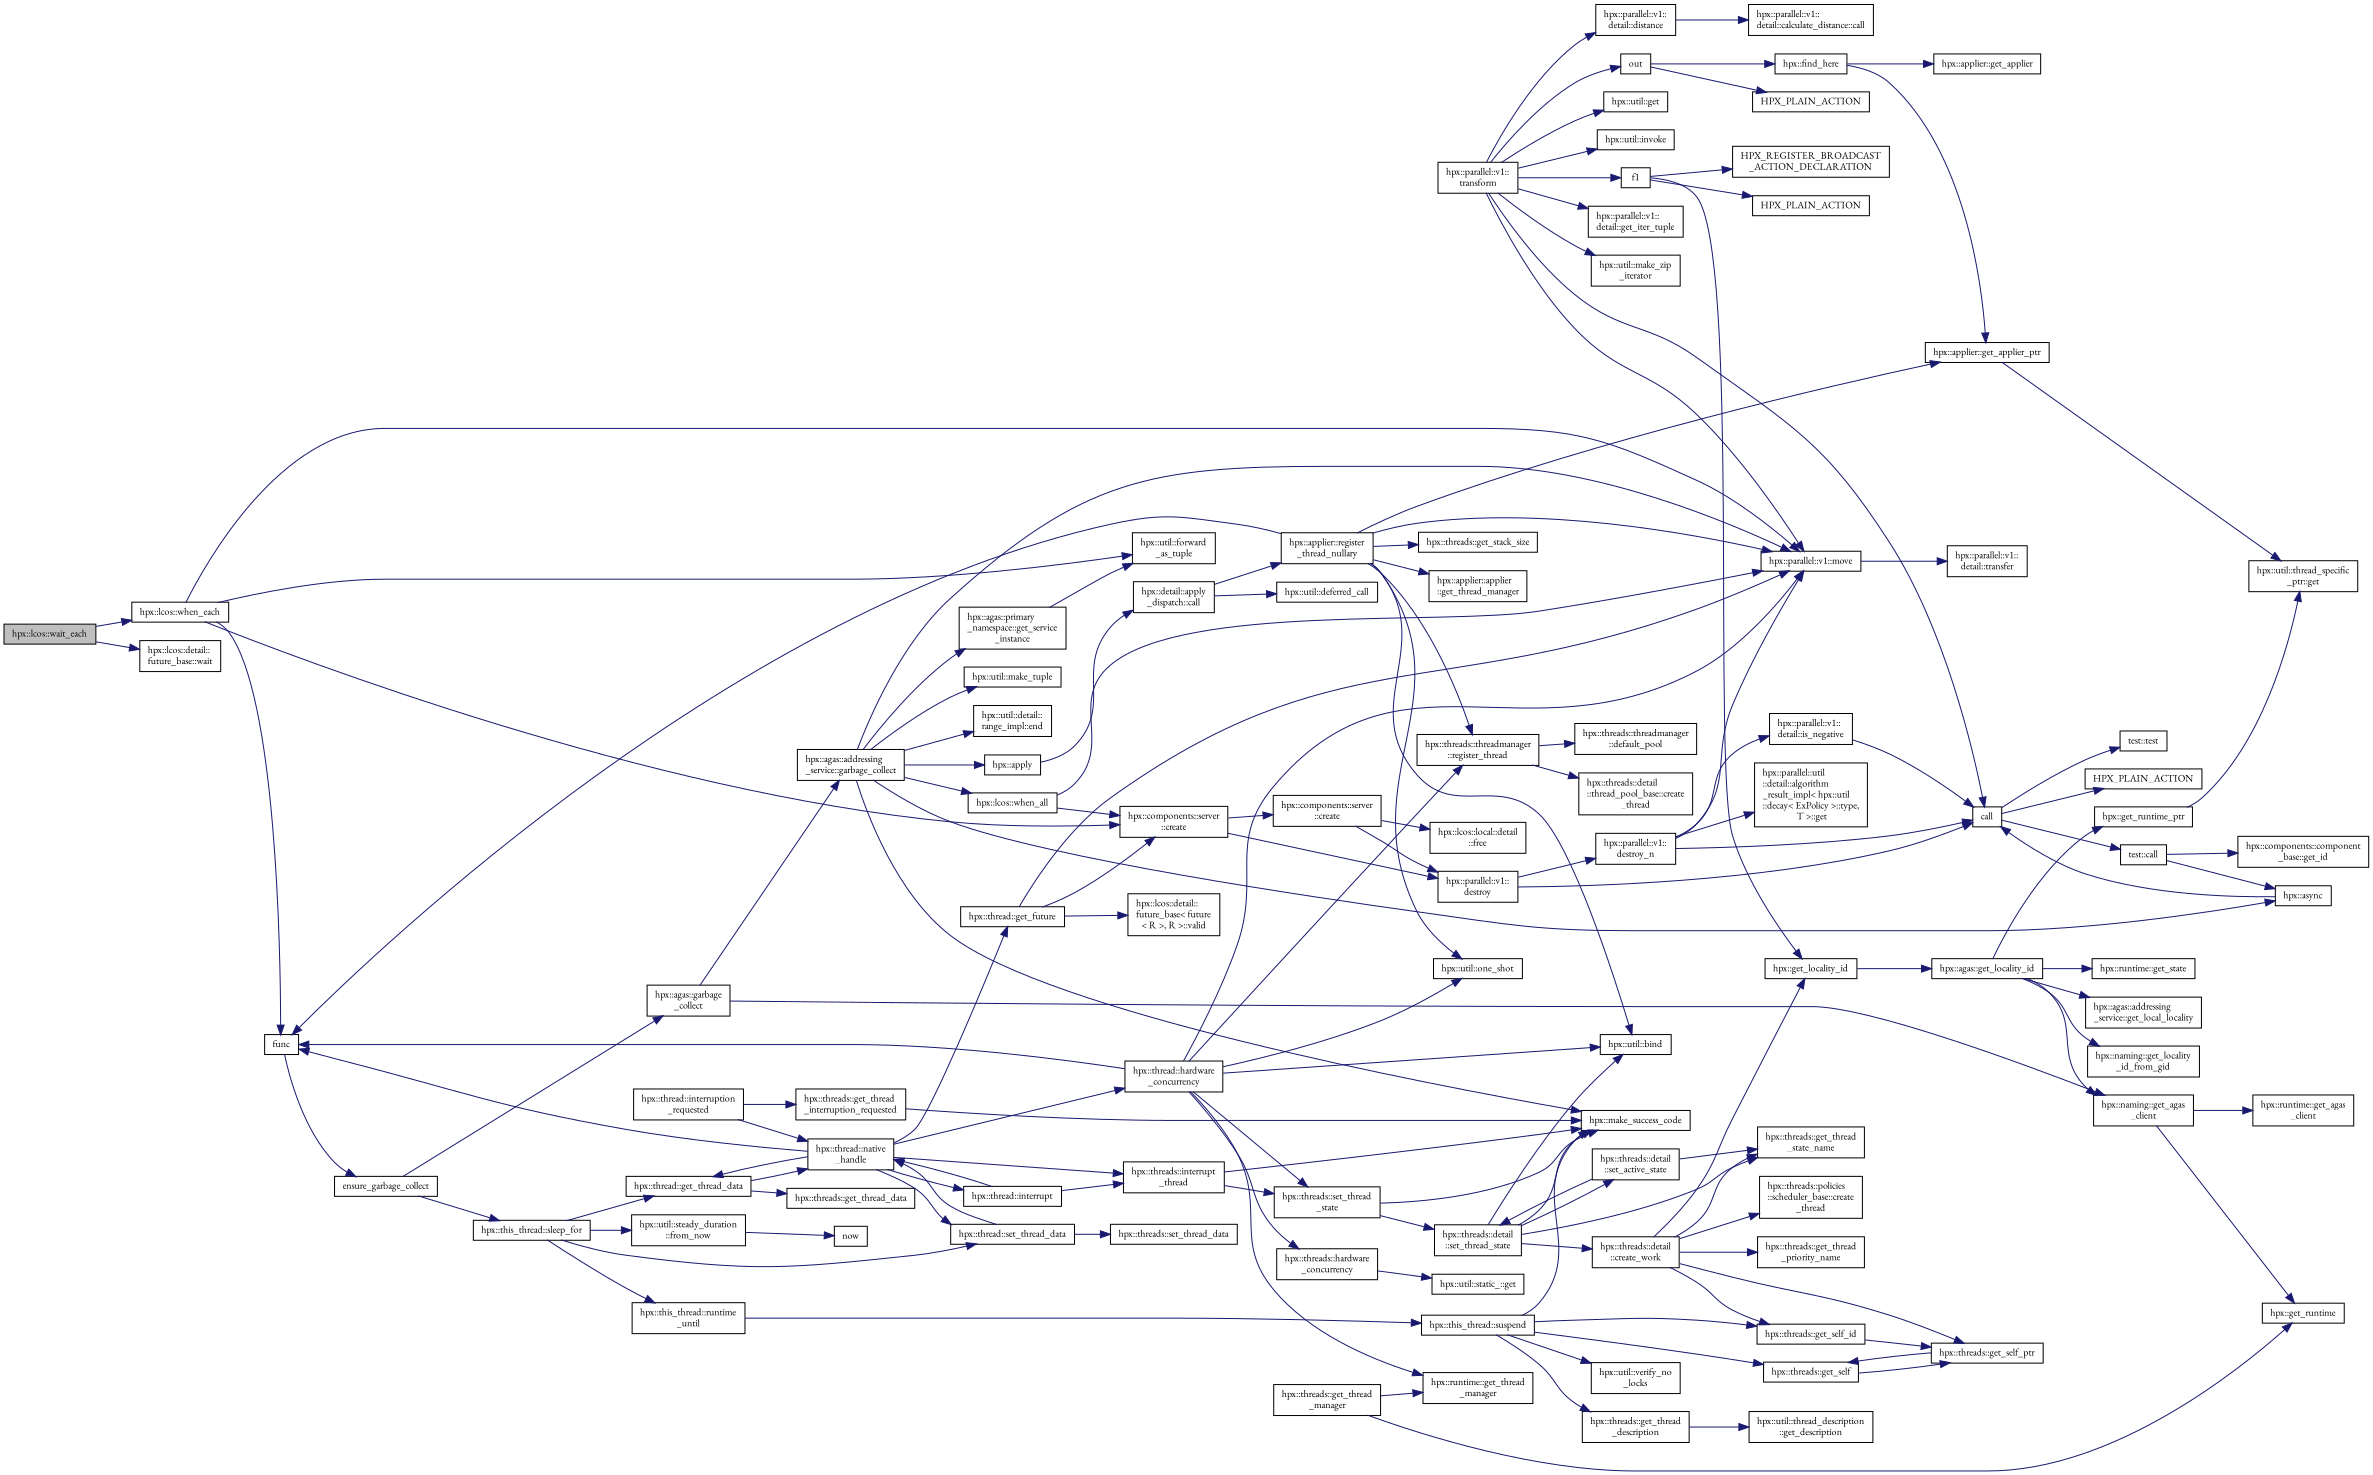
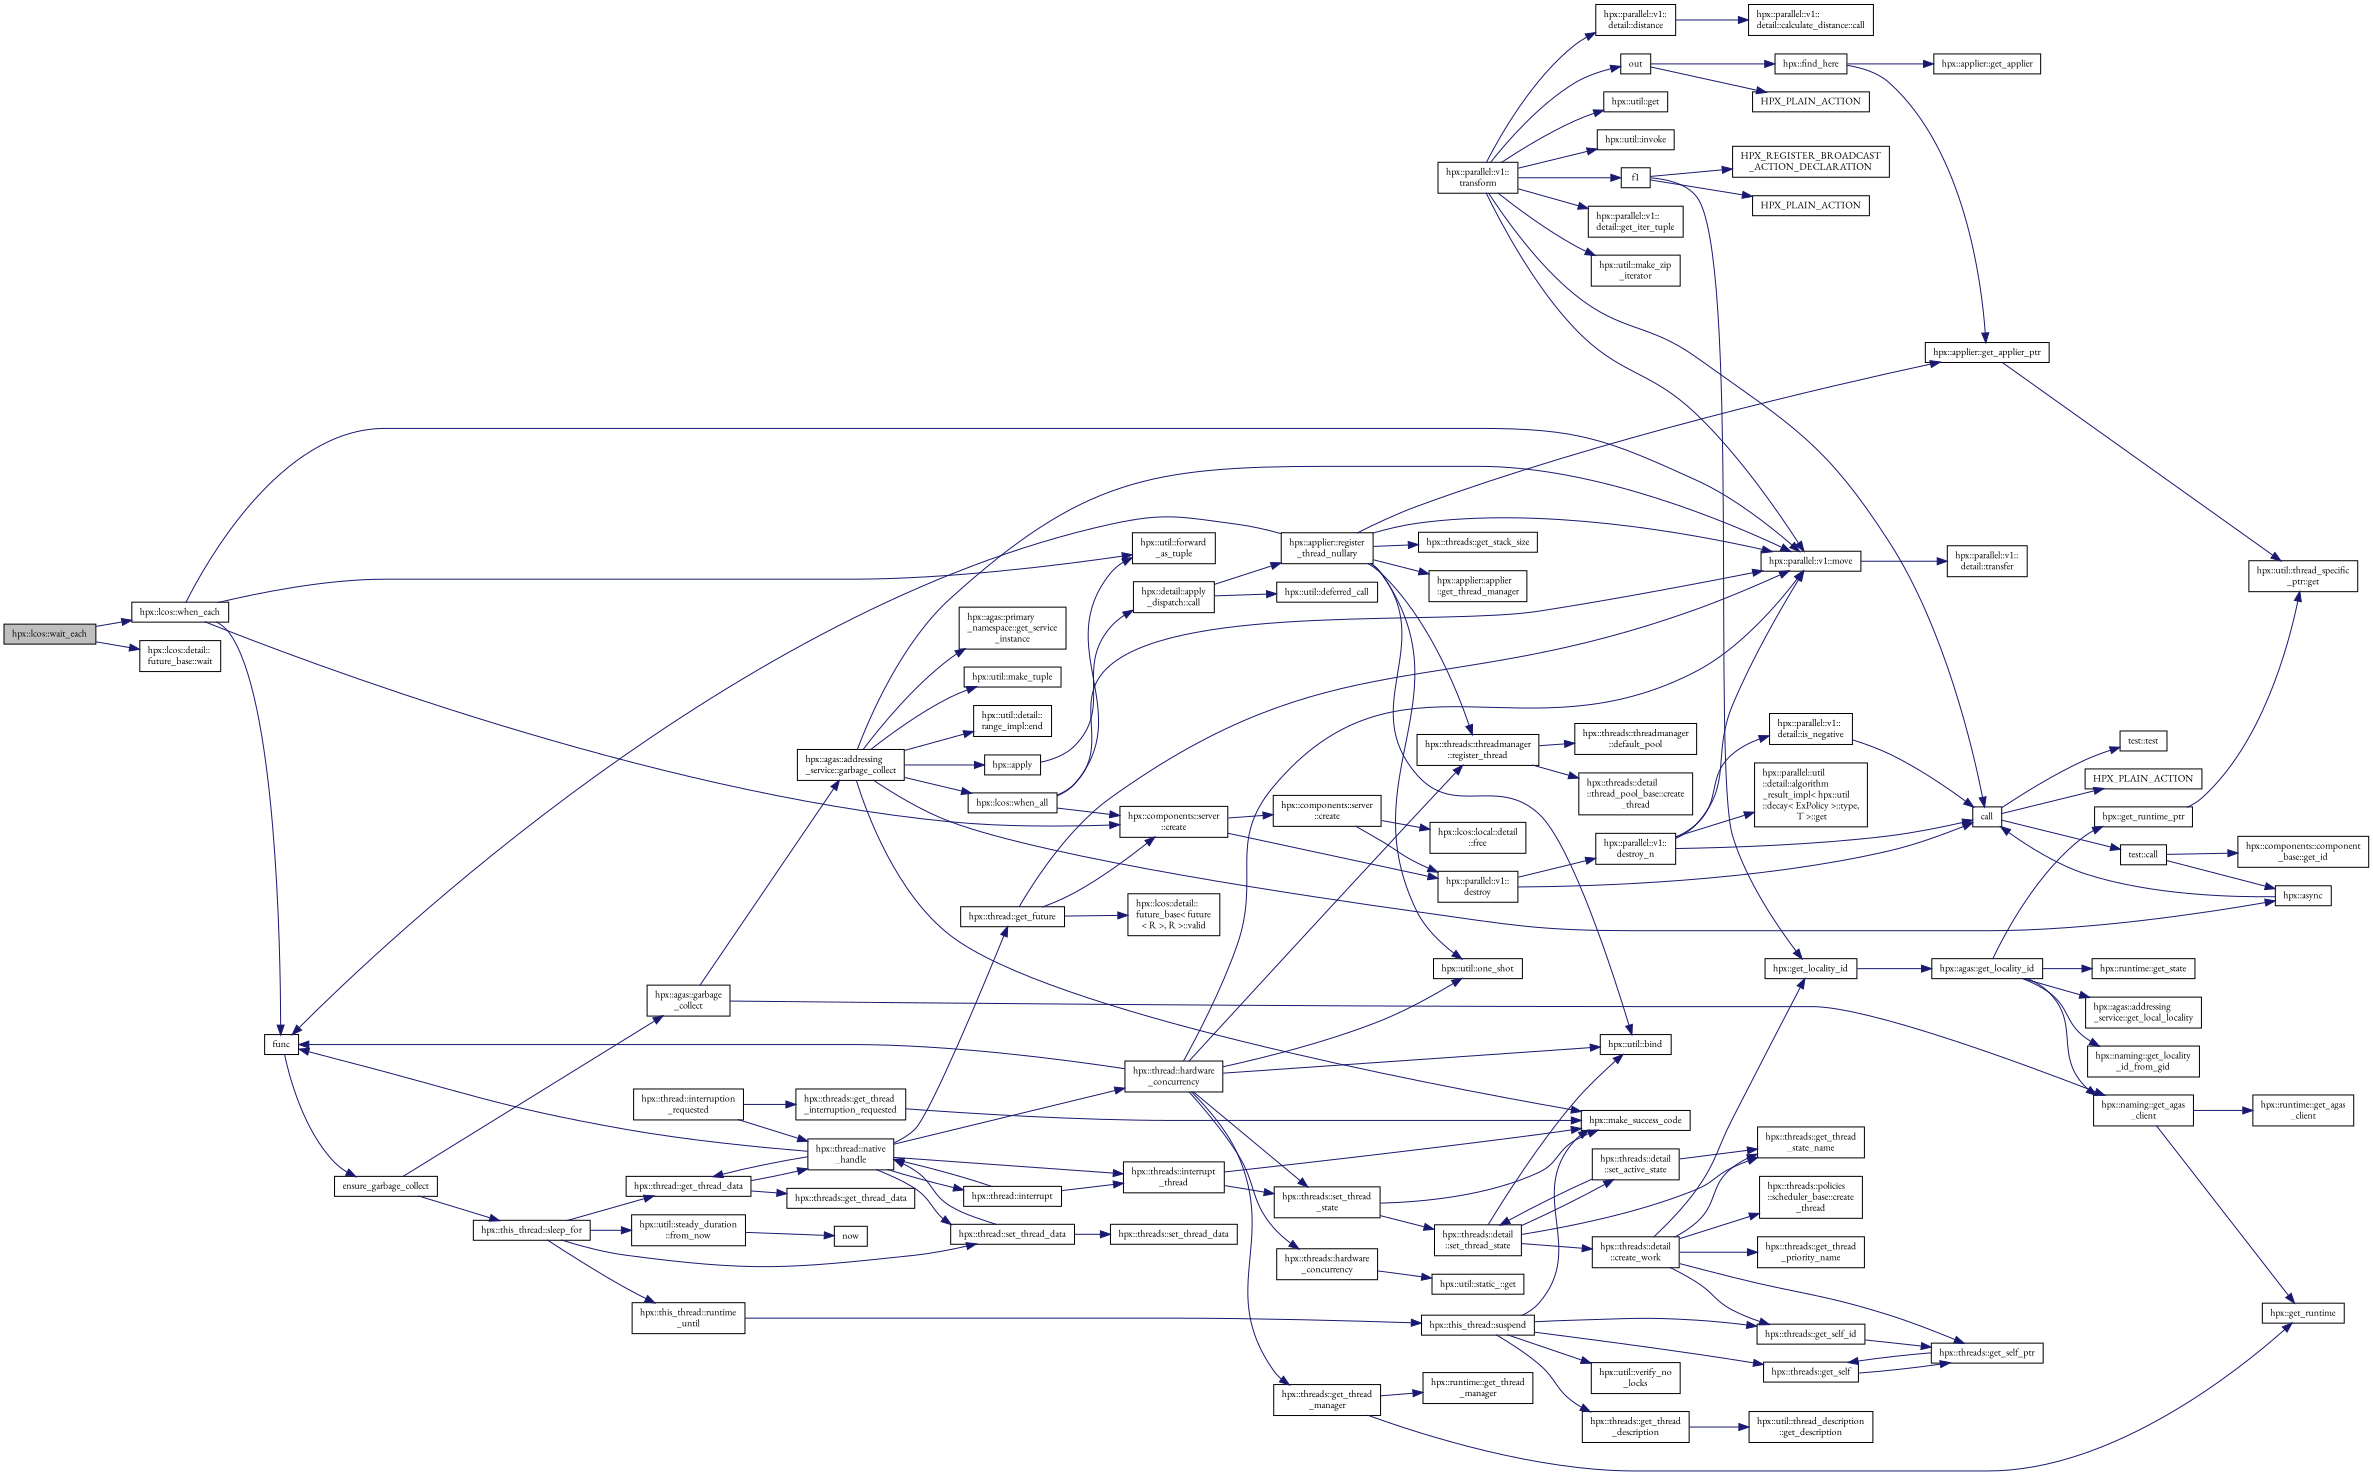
edge "hpx::agas::primary _namespace::get_service _instance" -> "hpx::util::forward _as_tuple": now "hpx::lcos::when_all" -> "hpx::util::forward _as_tuple"
edge "hpx::threads::detail ::set_thread_state" -> "hpx::make_success_code": removed
edge "hpx::thread::hardware _concurrency" -> "hpx::runtime::get_thread _manager": now "hpx::thread::hardware _concurrency" -> "hpx::threads::get_thread _manager"
